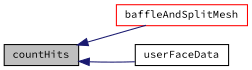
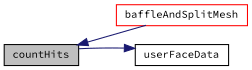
edge "userFaceData" -> "countHits": reversed
